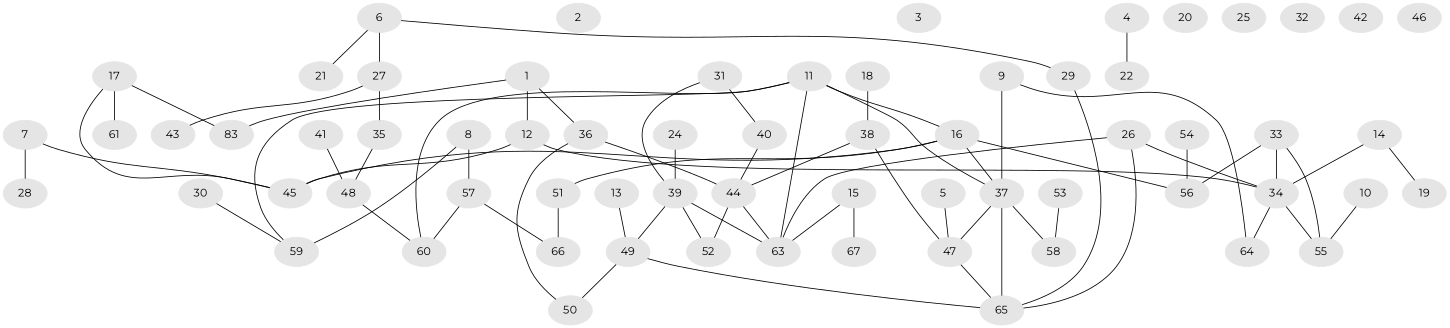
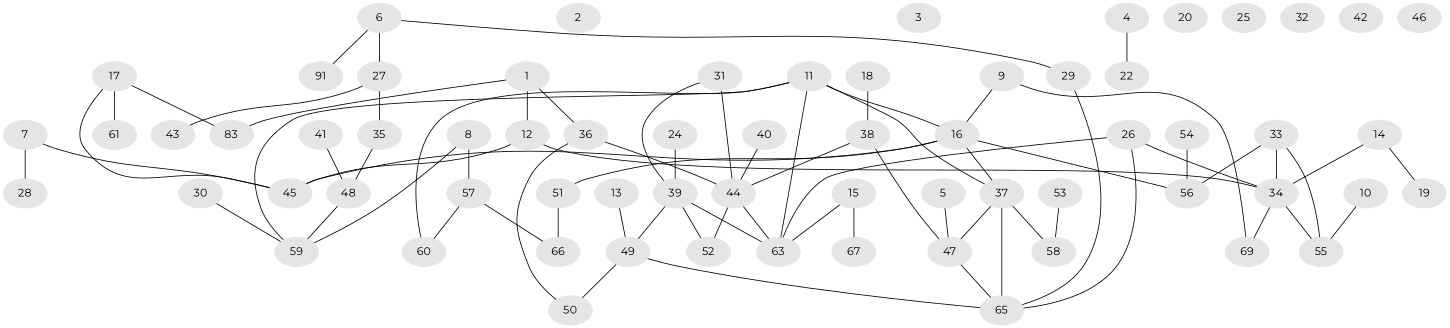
node "21": label "21" -> "91"
edge "31" -- "40": now "31" -- "44"
edge "9" -- "37": now "9" -- "16"
edge "48" -- "60": now "48" -- "59"
node "64": label "64" -> "69"
